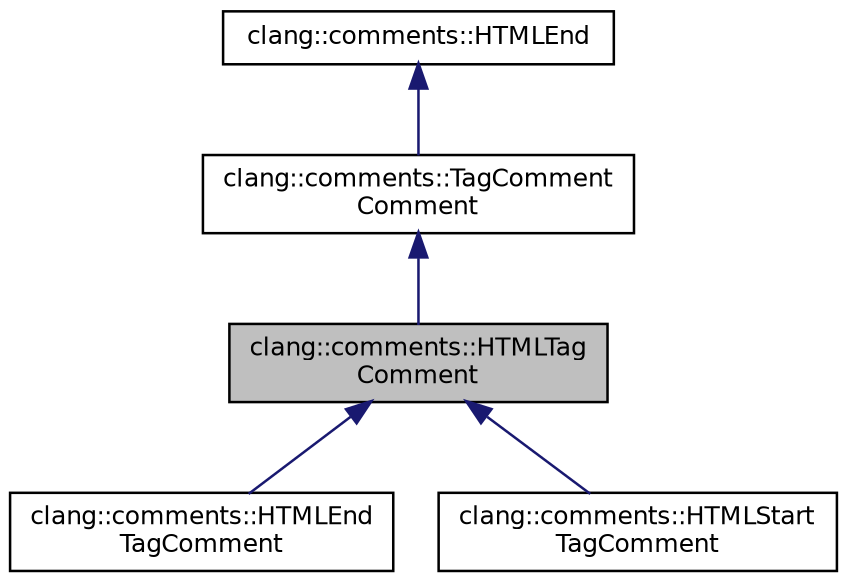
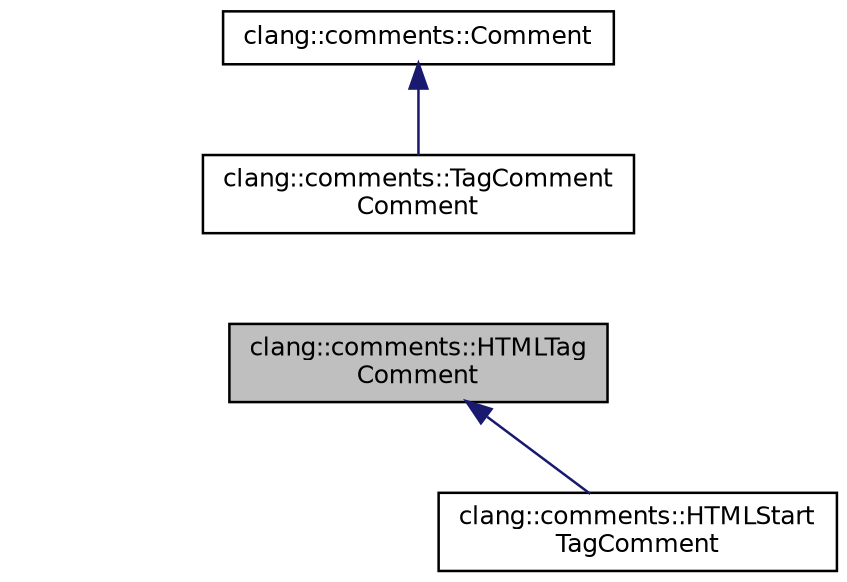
node "clang::comments::HTMLEnd": label "clang::comments::HTMLEnd" -> "clang::comments::Comment"
edge "clang::comments::HTMLTag Comment" -> "clang::comments::TagComment Comment": removed
node "clang::comments::HTMLEnd TagComment": removed
